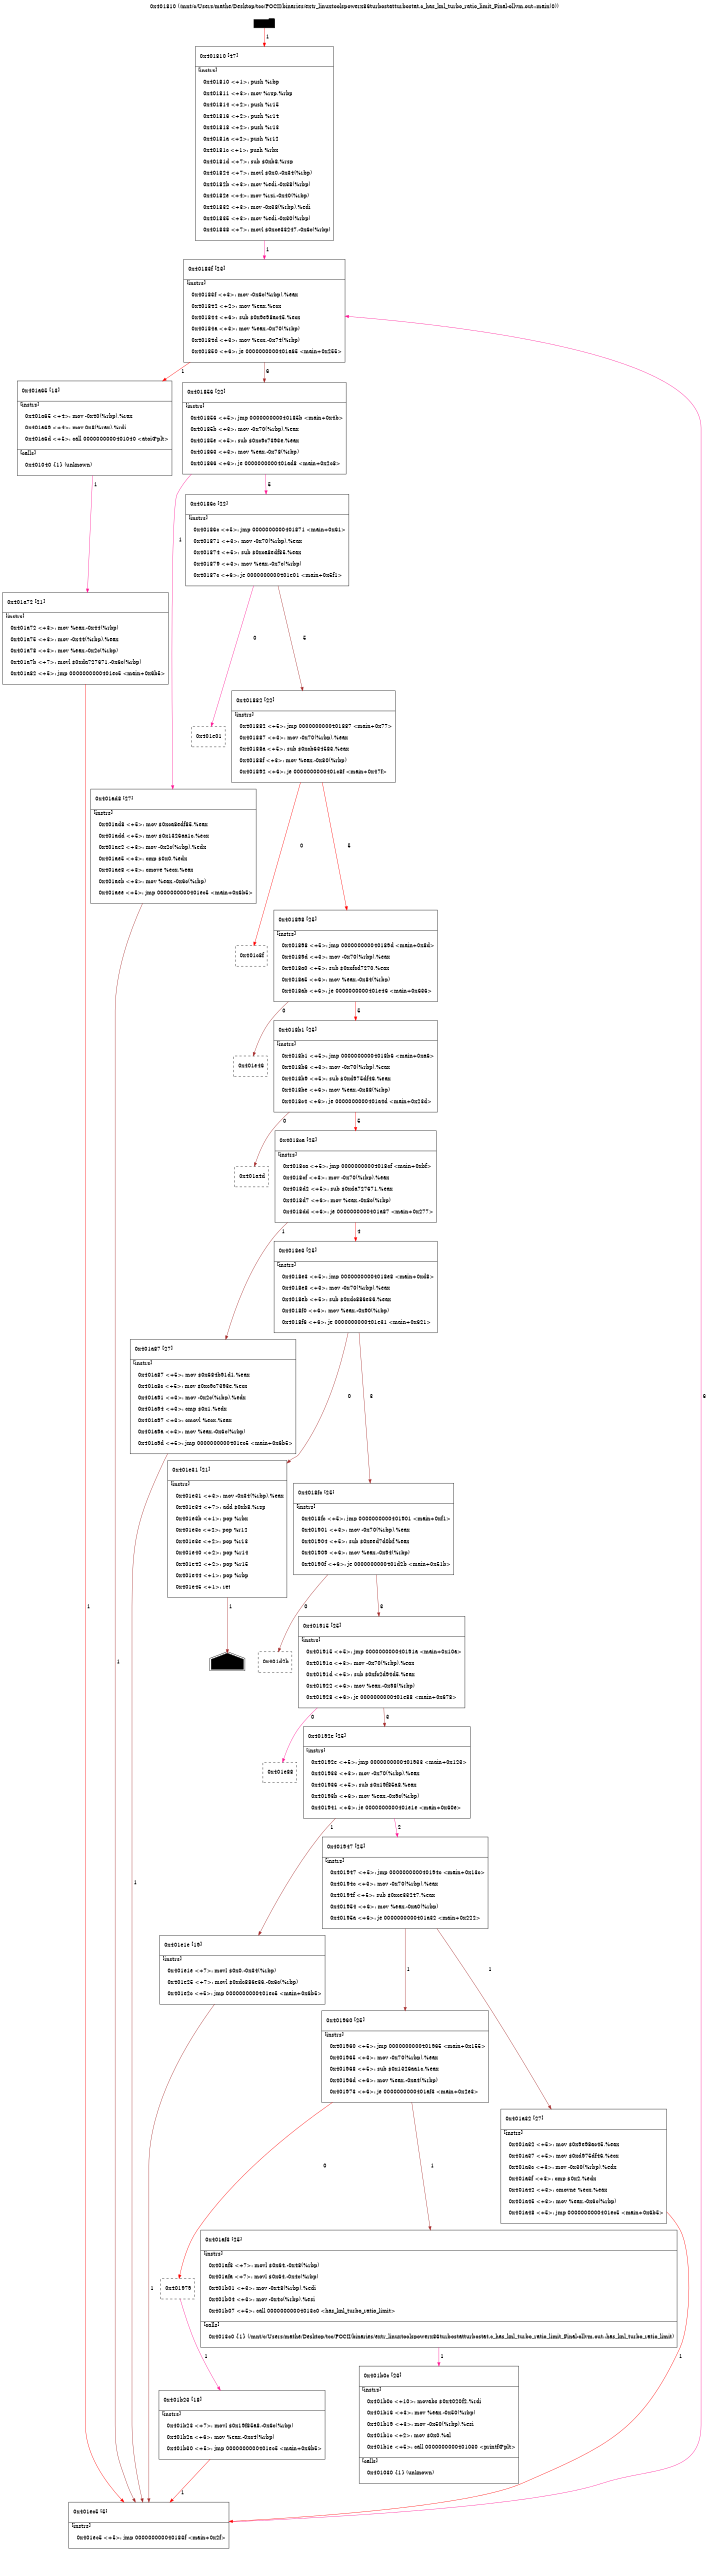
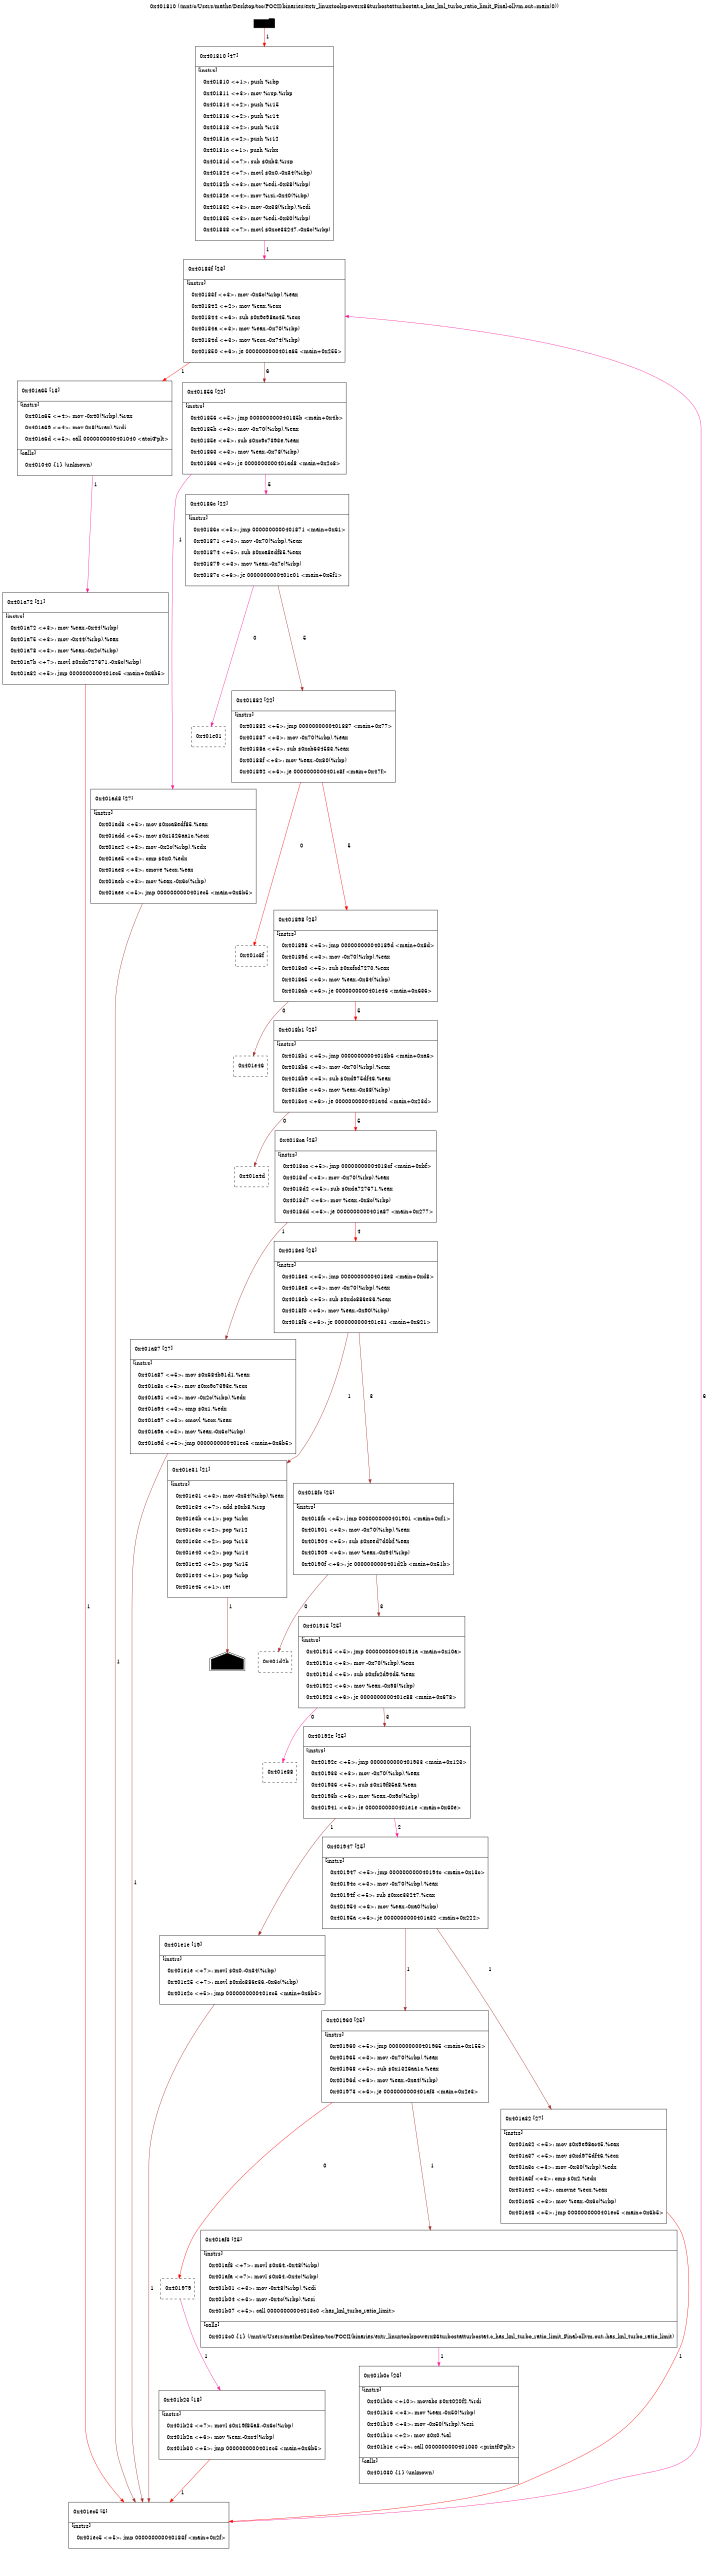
edge "0x4018e3 [25]" -> "0x401e31 [21]": label " 0" -> " 1"
